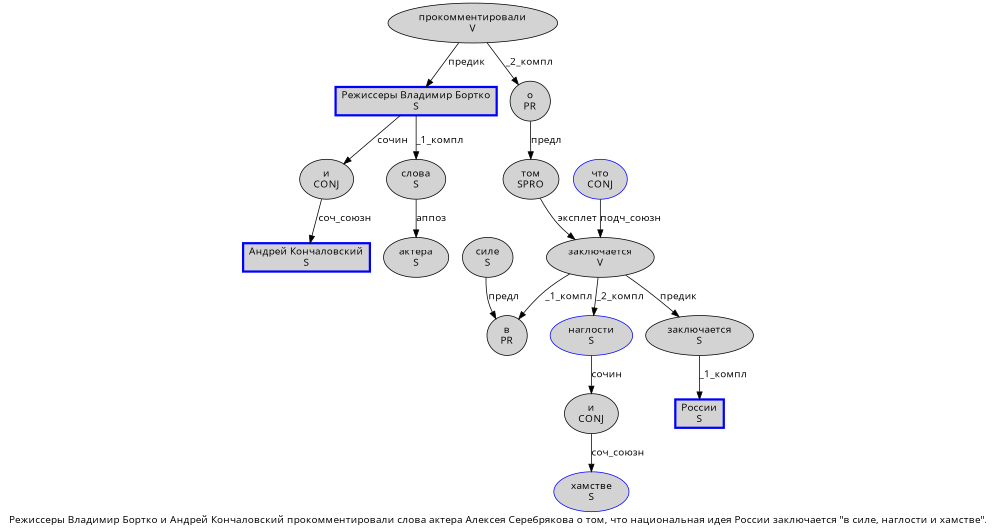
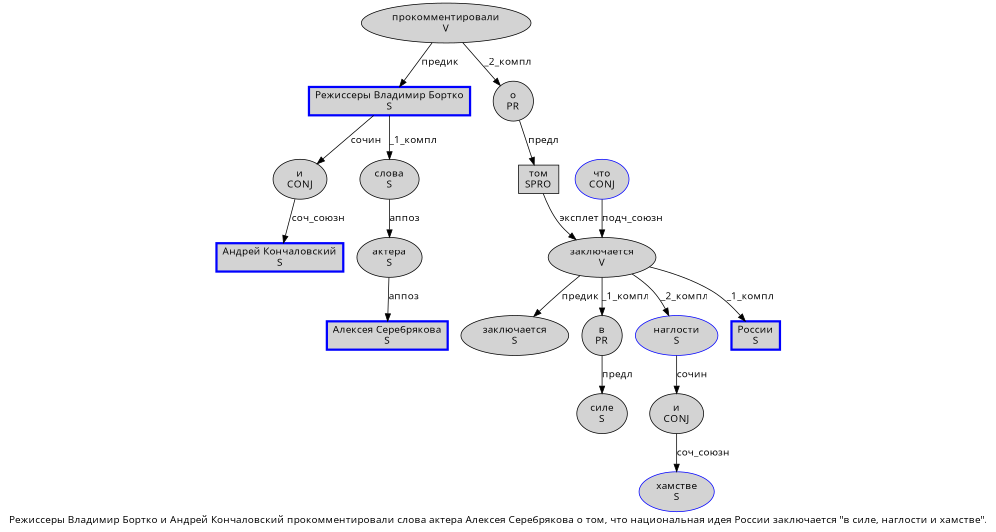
node "том SPRO": shape ellipse -> box
edge "силе S" -> "в PR": reversed
node "Алексея Серебрякова S": added
edge "заключается S" -> "России S": now "заключается V" -> "России S"
